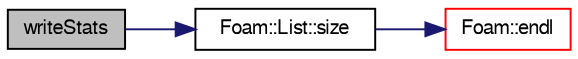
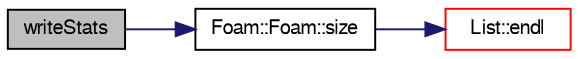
node "Foam::List::size": label "Foam::List::size" -> "Foam::Foam::size"
node "Foam::endl": label "Foam::endl" -> "List::endl"
